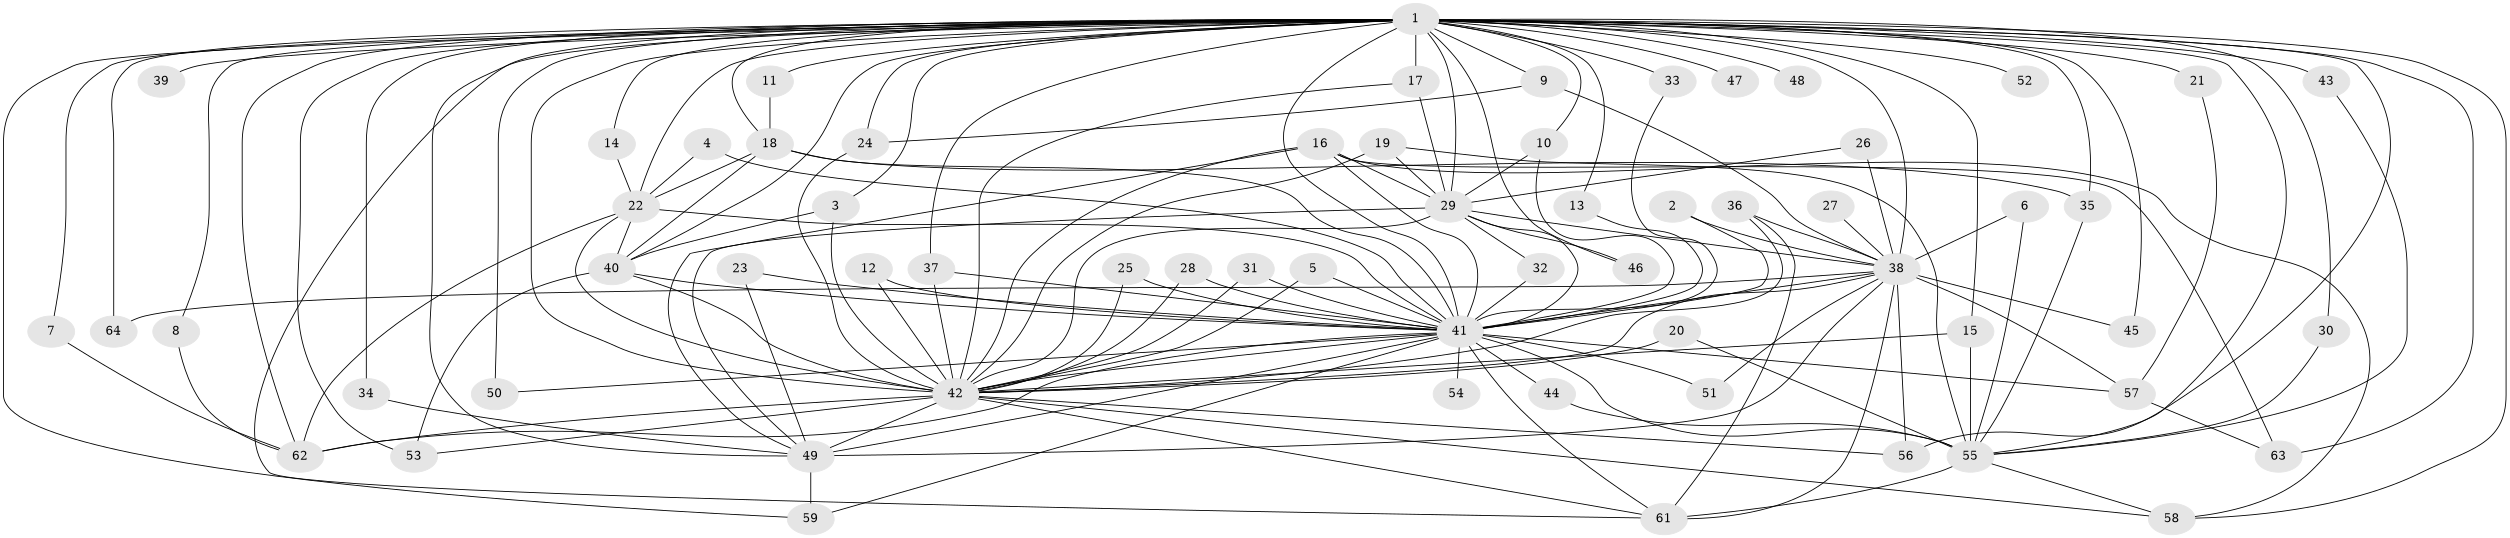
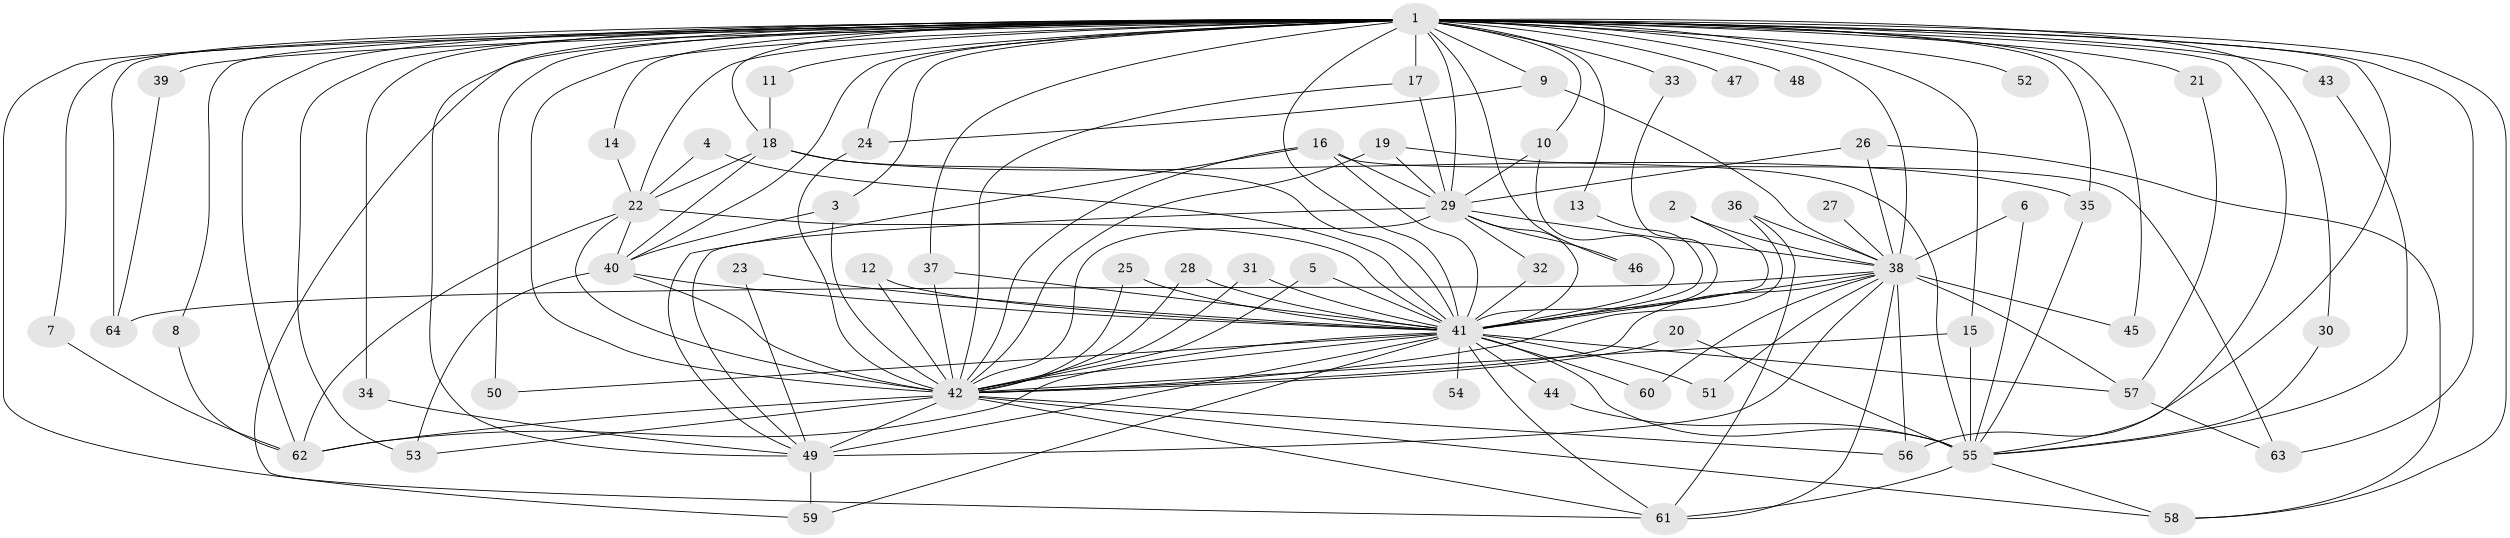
edge "16" -- "58": now "26" -- "58"
edge "39" -- "64": added
node "60": added
